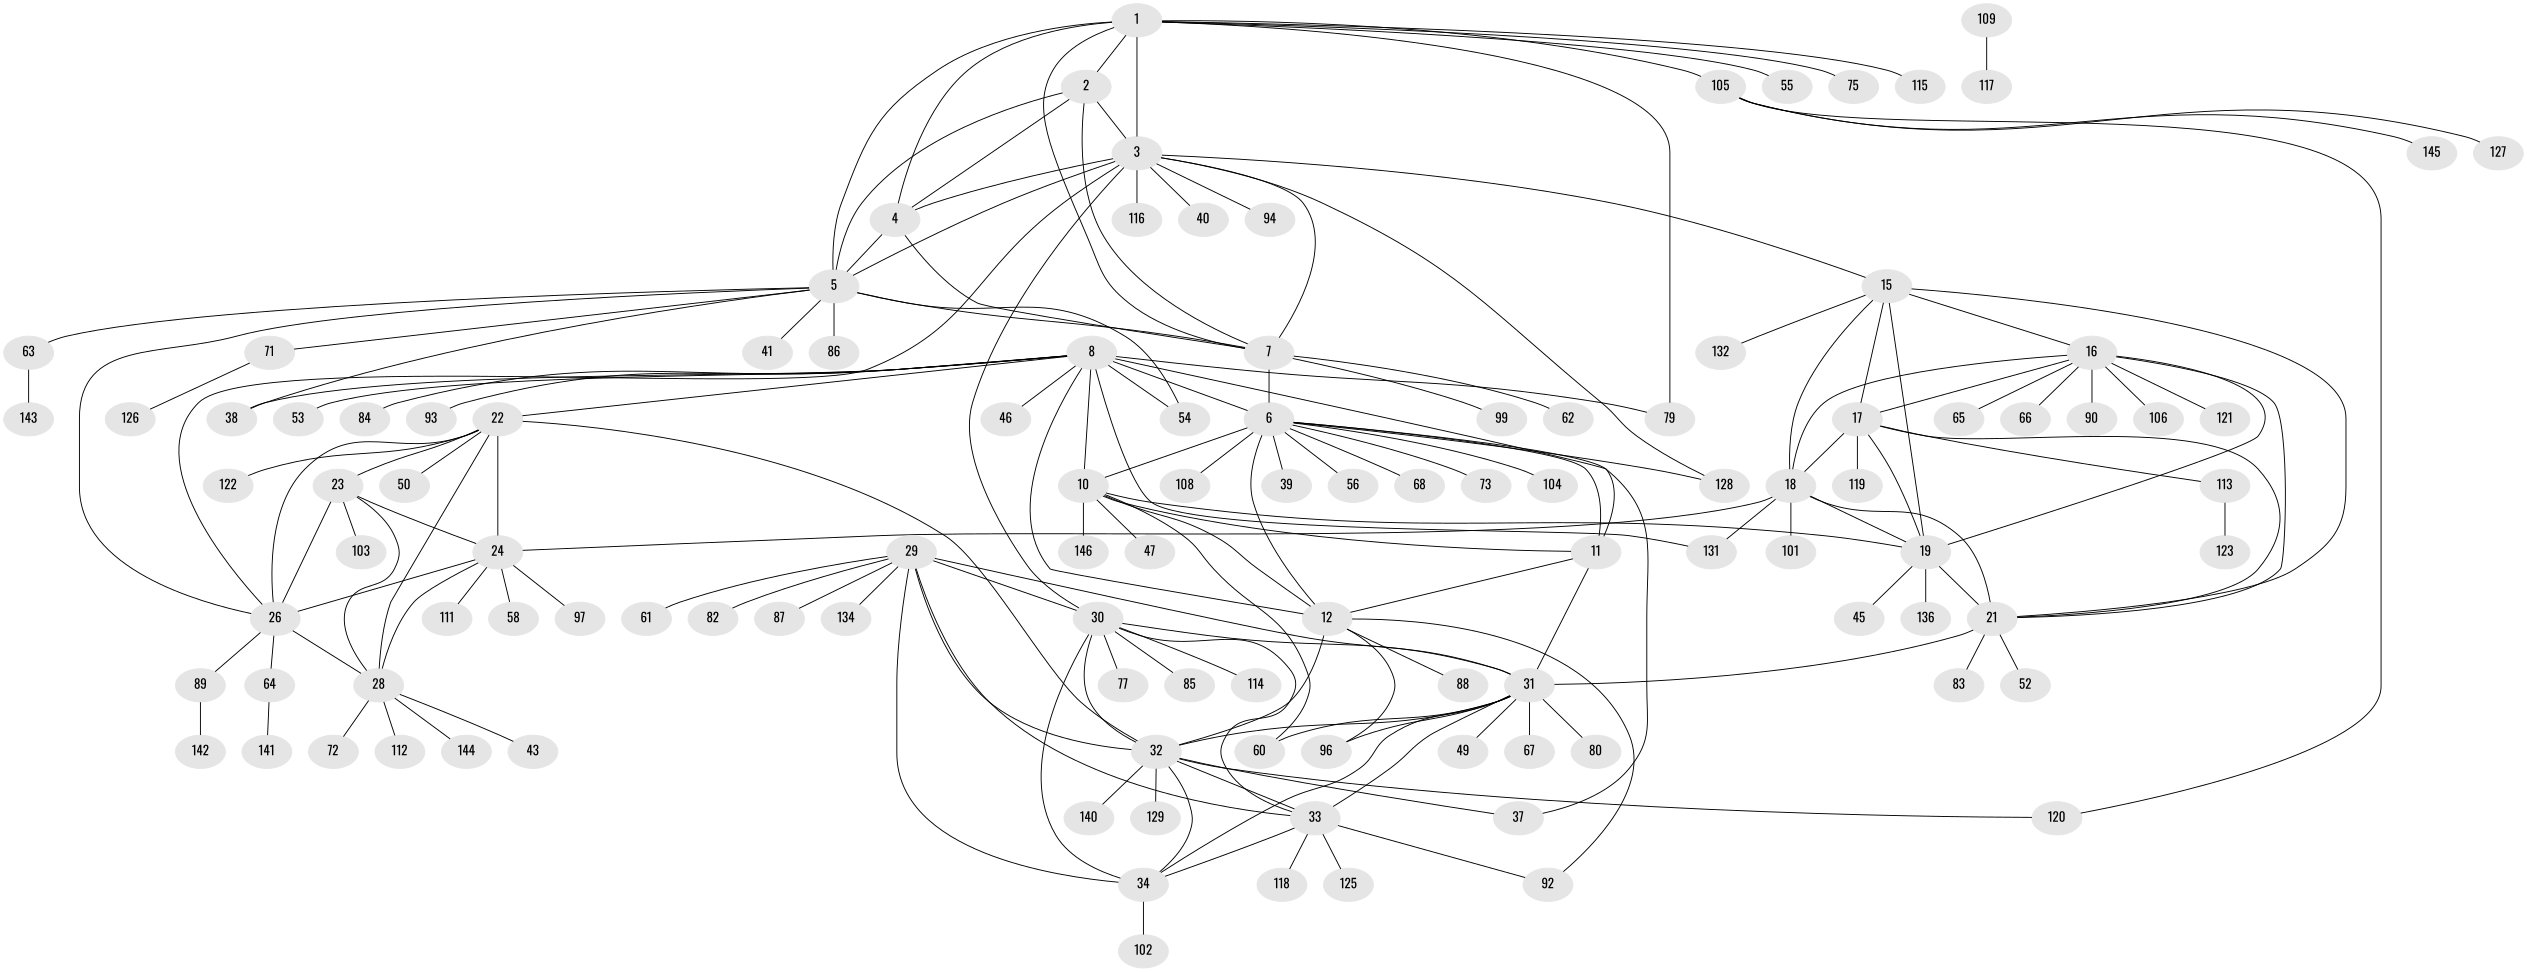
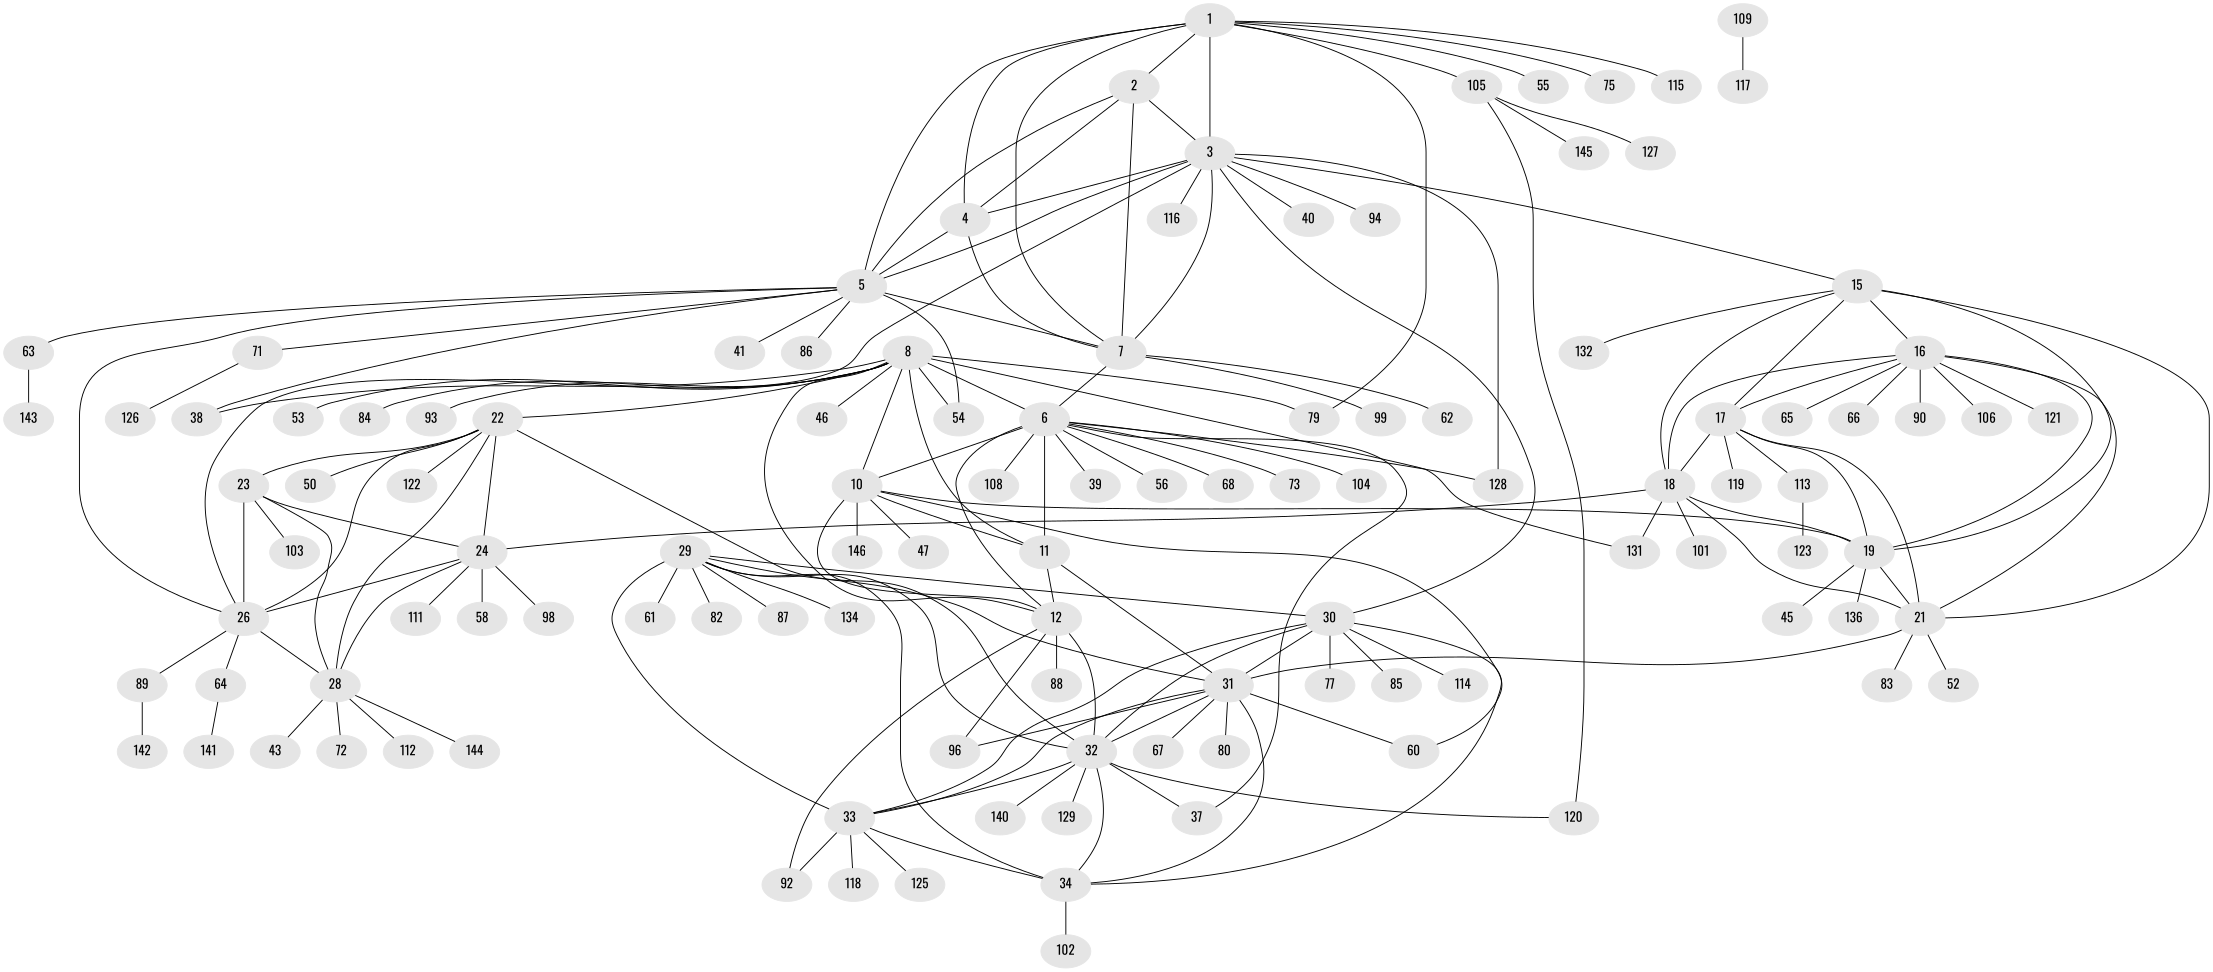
node "97": label "97" -> "98"
node "49": removed
